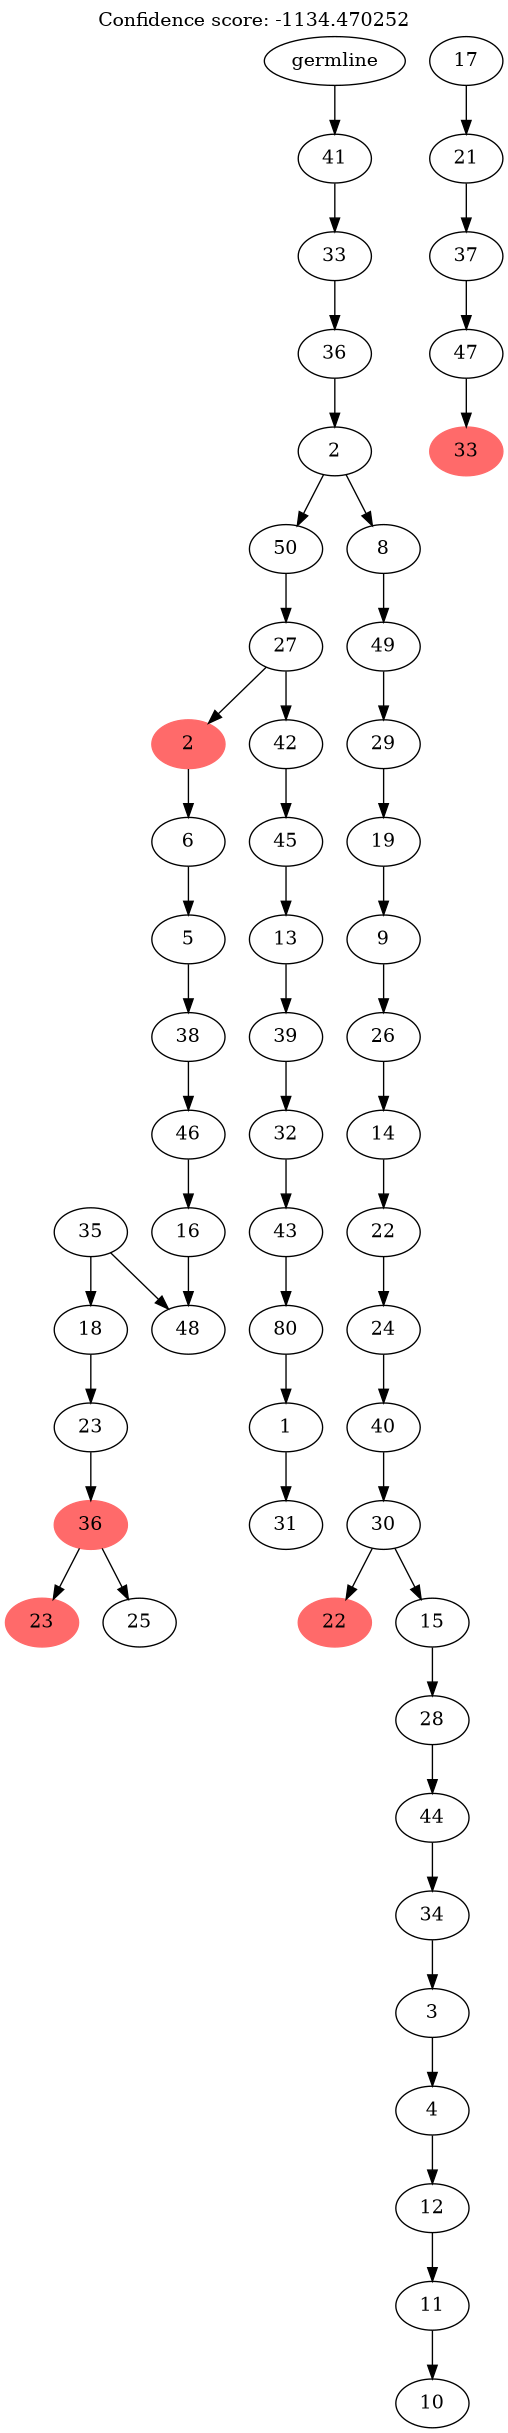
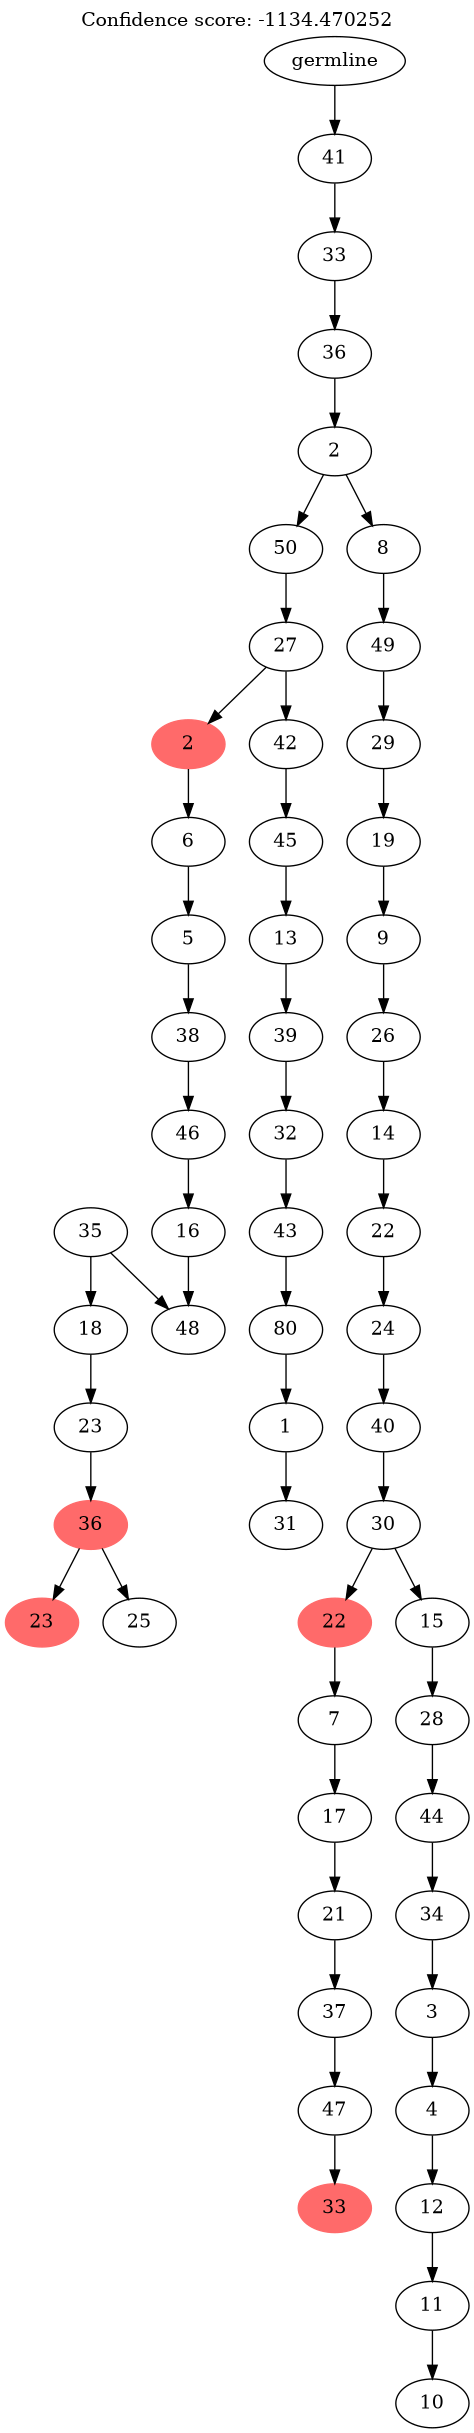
node "7": added
